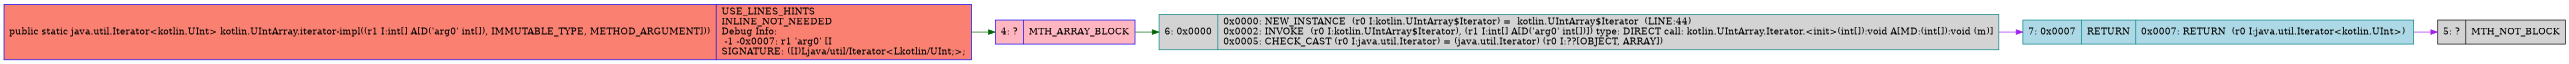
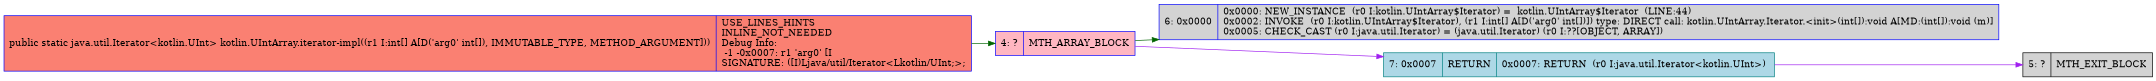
node "6: 0x0000": color teal -> blue
edge "6: 0x0000" -> "7: 0x0007": now "4: ?" -> "7: 0x0007"
node "5: ?": text "MTH_NOT_BLOCK" -> "MTH_EXIT_BLOCK"
